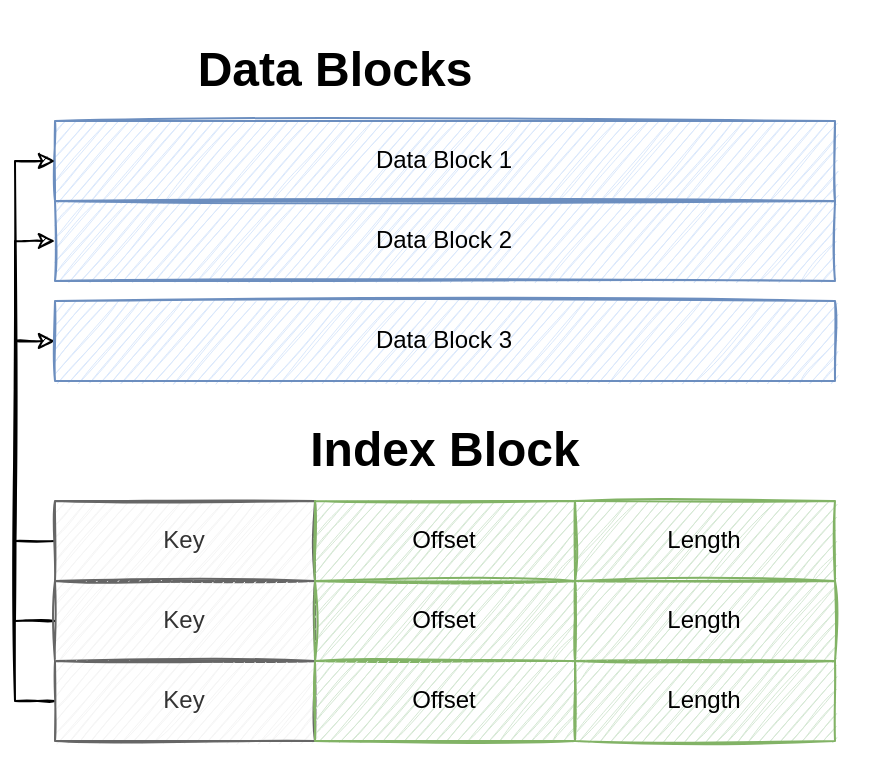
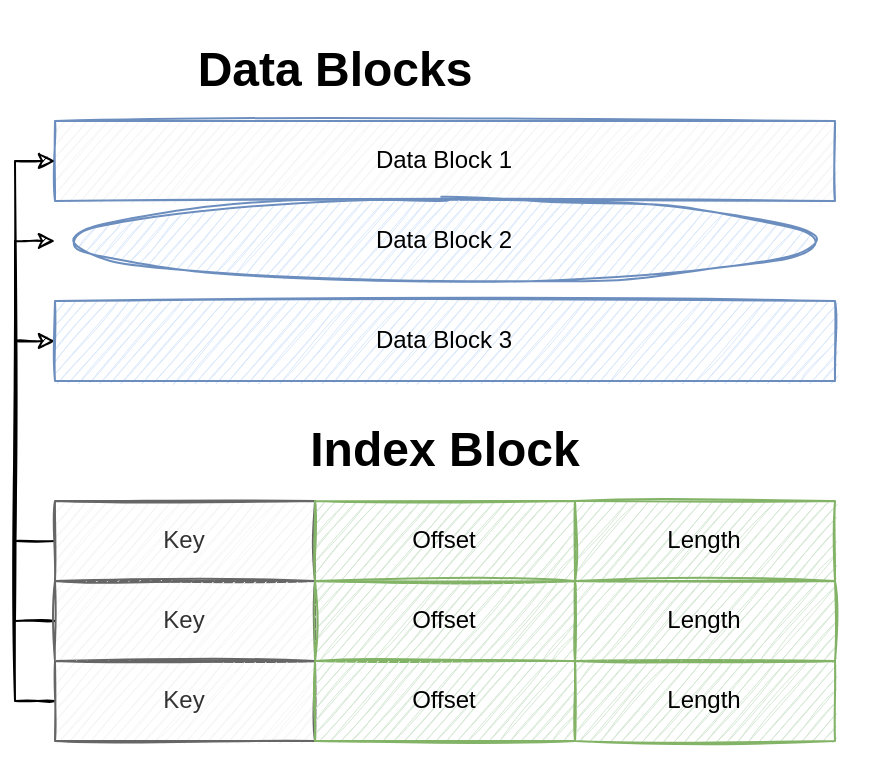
node "Data Block 1": fillcolor #dae8fc -> #f5f5f5
node "Data Block 2": shape rectangle -> ellipse
